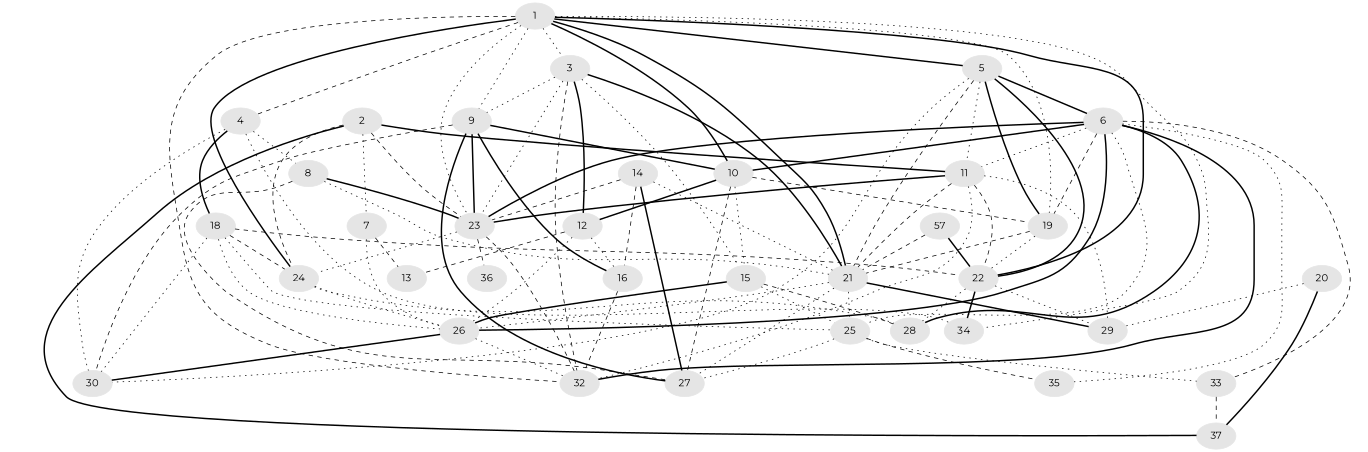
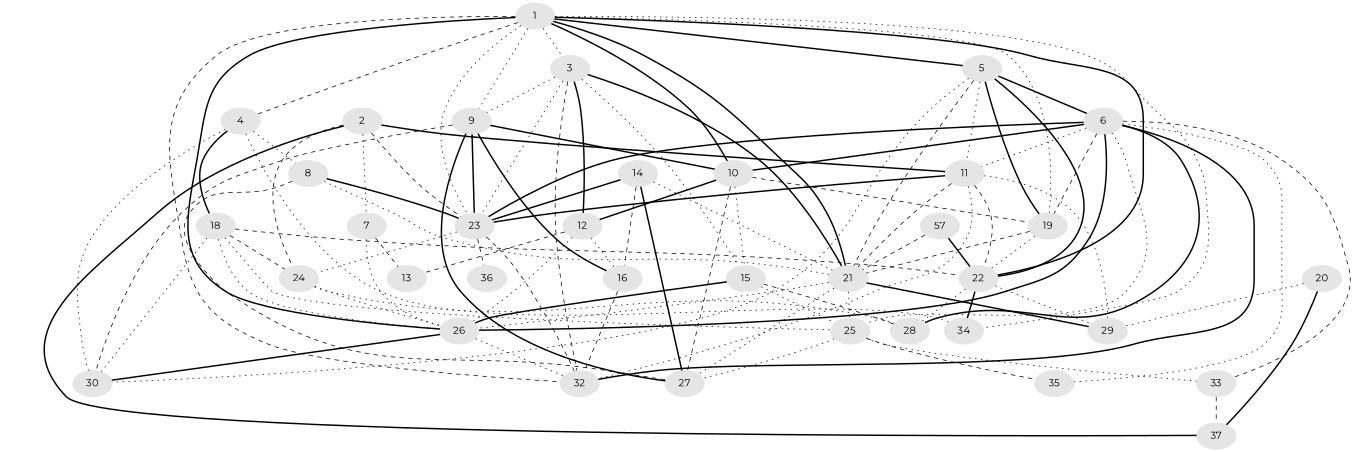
edge "1" -- "24": now "1" -- "26"
edge "14" -- "23": style dashed -> bold
